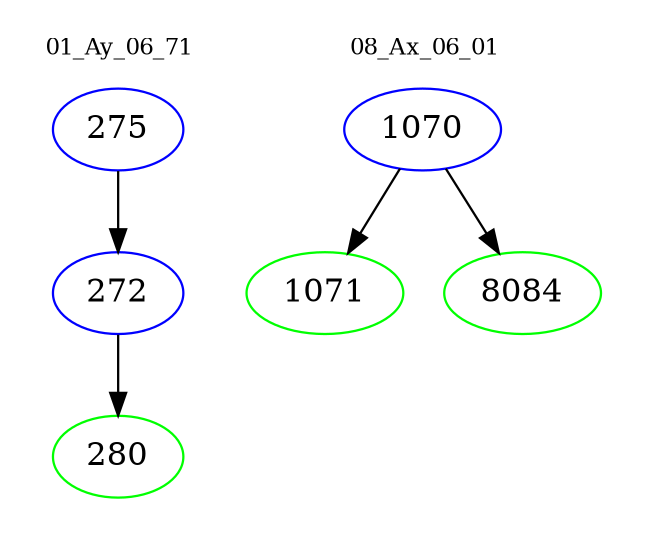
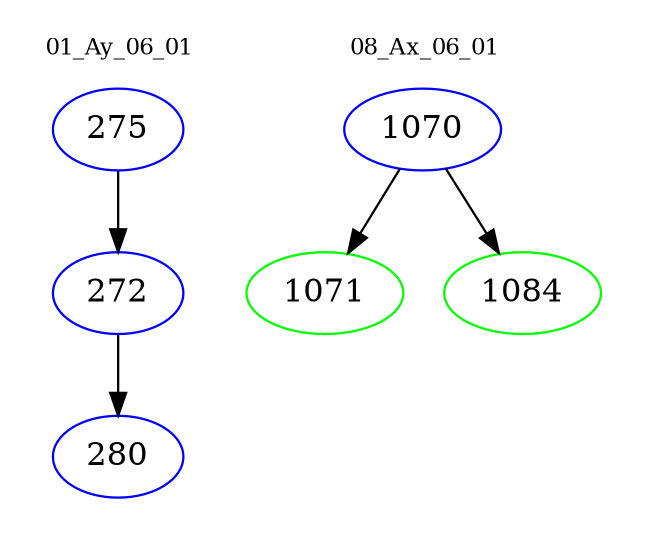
cluster "01_Ay_06_71": label "01_Ay_06_71" -> "01_Ay_06_01"
node "8084": label "8084" -> "1084"
node "280": color green -> blue
